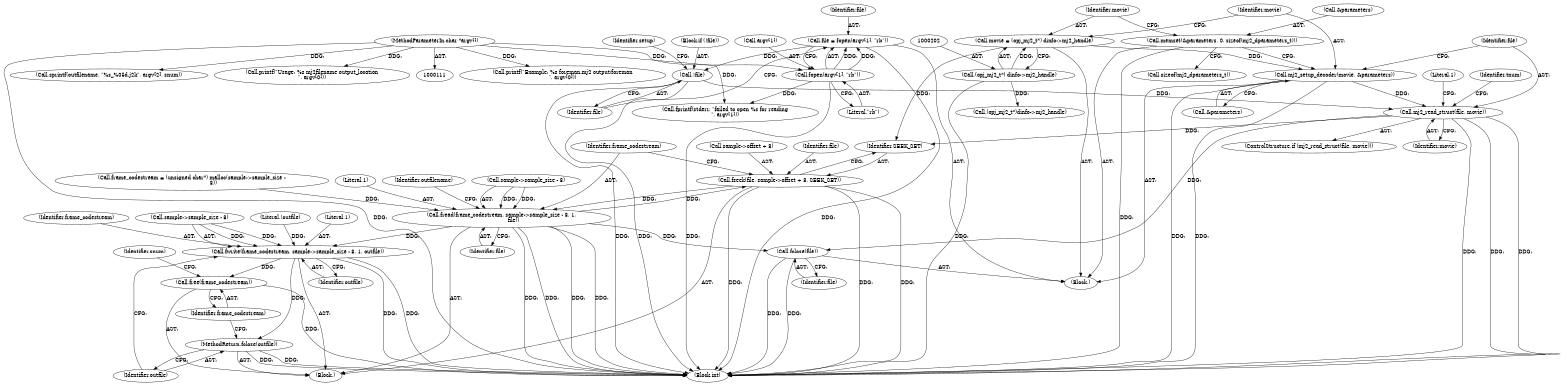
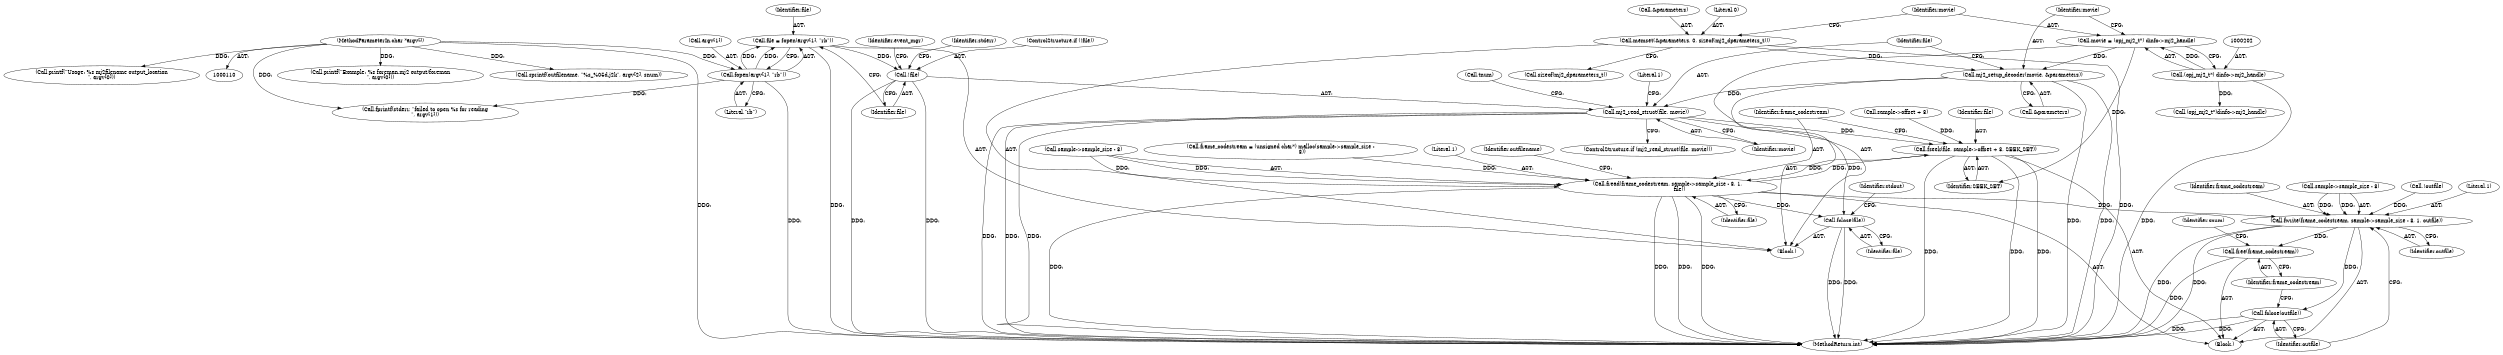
node "(Literal,0)": added
node "(Identifier,setup)": label "(Identifier,setup)" -> "(Identifier,stderr)"
node "(Block,if (!file))": label "(Block,if (!file))" -> "(ControlStructure,if (!file))"
node "(Identifier,event_mgr)": added
edge "(Call,memset(&parameters, 0, sizeof(mj2_dparameters_t)))" -> "(Call,mj2_setup_decoder(movie, &parameters))": label "CFG: " -> "DDG: "
node "1000111": label "1000111" -> "1000110"
node "(Identifier,tnum)": label "(Identifier,tnum)" -> "(Call,tnum)"
edge "(Call,!file)" -> "(Call,mj2_read_struct(file, movie))": label "DDG: " -> "AST: "
edge "(Call,mj2_read_struct(file, movie))" -> "(Identifier,SEEK_SET)": now "(Call,mj2_read_struct(file, movie))" -> "(Call,fseek(file, sample->offset + 8, SEEK_SET))"
edge "(Call,mj2_read_struct(file, movie))" -> "(ControlStructure,if (mj2_read_struct(file, movie)))": label "AST: " -> "CFG: "
edge "(Call,sample->offset + 8)" -> "(Call,fseek(file, sample->offset + 8, SEEK_SET))": label "AST: " -> "DDG: "
edge "(Call,fseek(file, sample->offset + 8, SEEK_SET))" -> "(Identifier,SEEK_SET)": label "CFG: " -> "AST: "
node "(Identifier,stdout)": added
node "(Literal,!outfile)": label "(Literal,!outfile)" -> "(Call,!outfile)"
node "(MethodReturn,fclose(outfile))": label "(MethodReturn,fclose(outfile))" -> "(Call,fclose(outfile))"
node "(Block,int)": label "(Block,int)" -> "(MethodReturn,int)"
